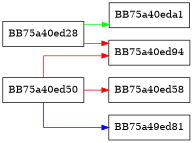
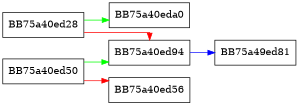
node "BB75a40eda1": label "BB75a40eda1" -> "BB75a40eda0"
edge "BB75a40ed50" -> "BB75a40ed94": color red -> green
node "BB75a40ed58": label "BB75a40ed58" -> "BB75a40ed56"
edge "BB75a40ed50" -> "BB75a49ed81": now "BB75a40ed94" -> "BB75a49ed81"
